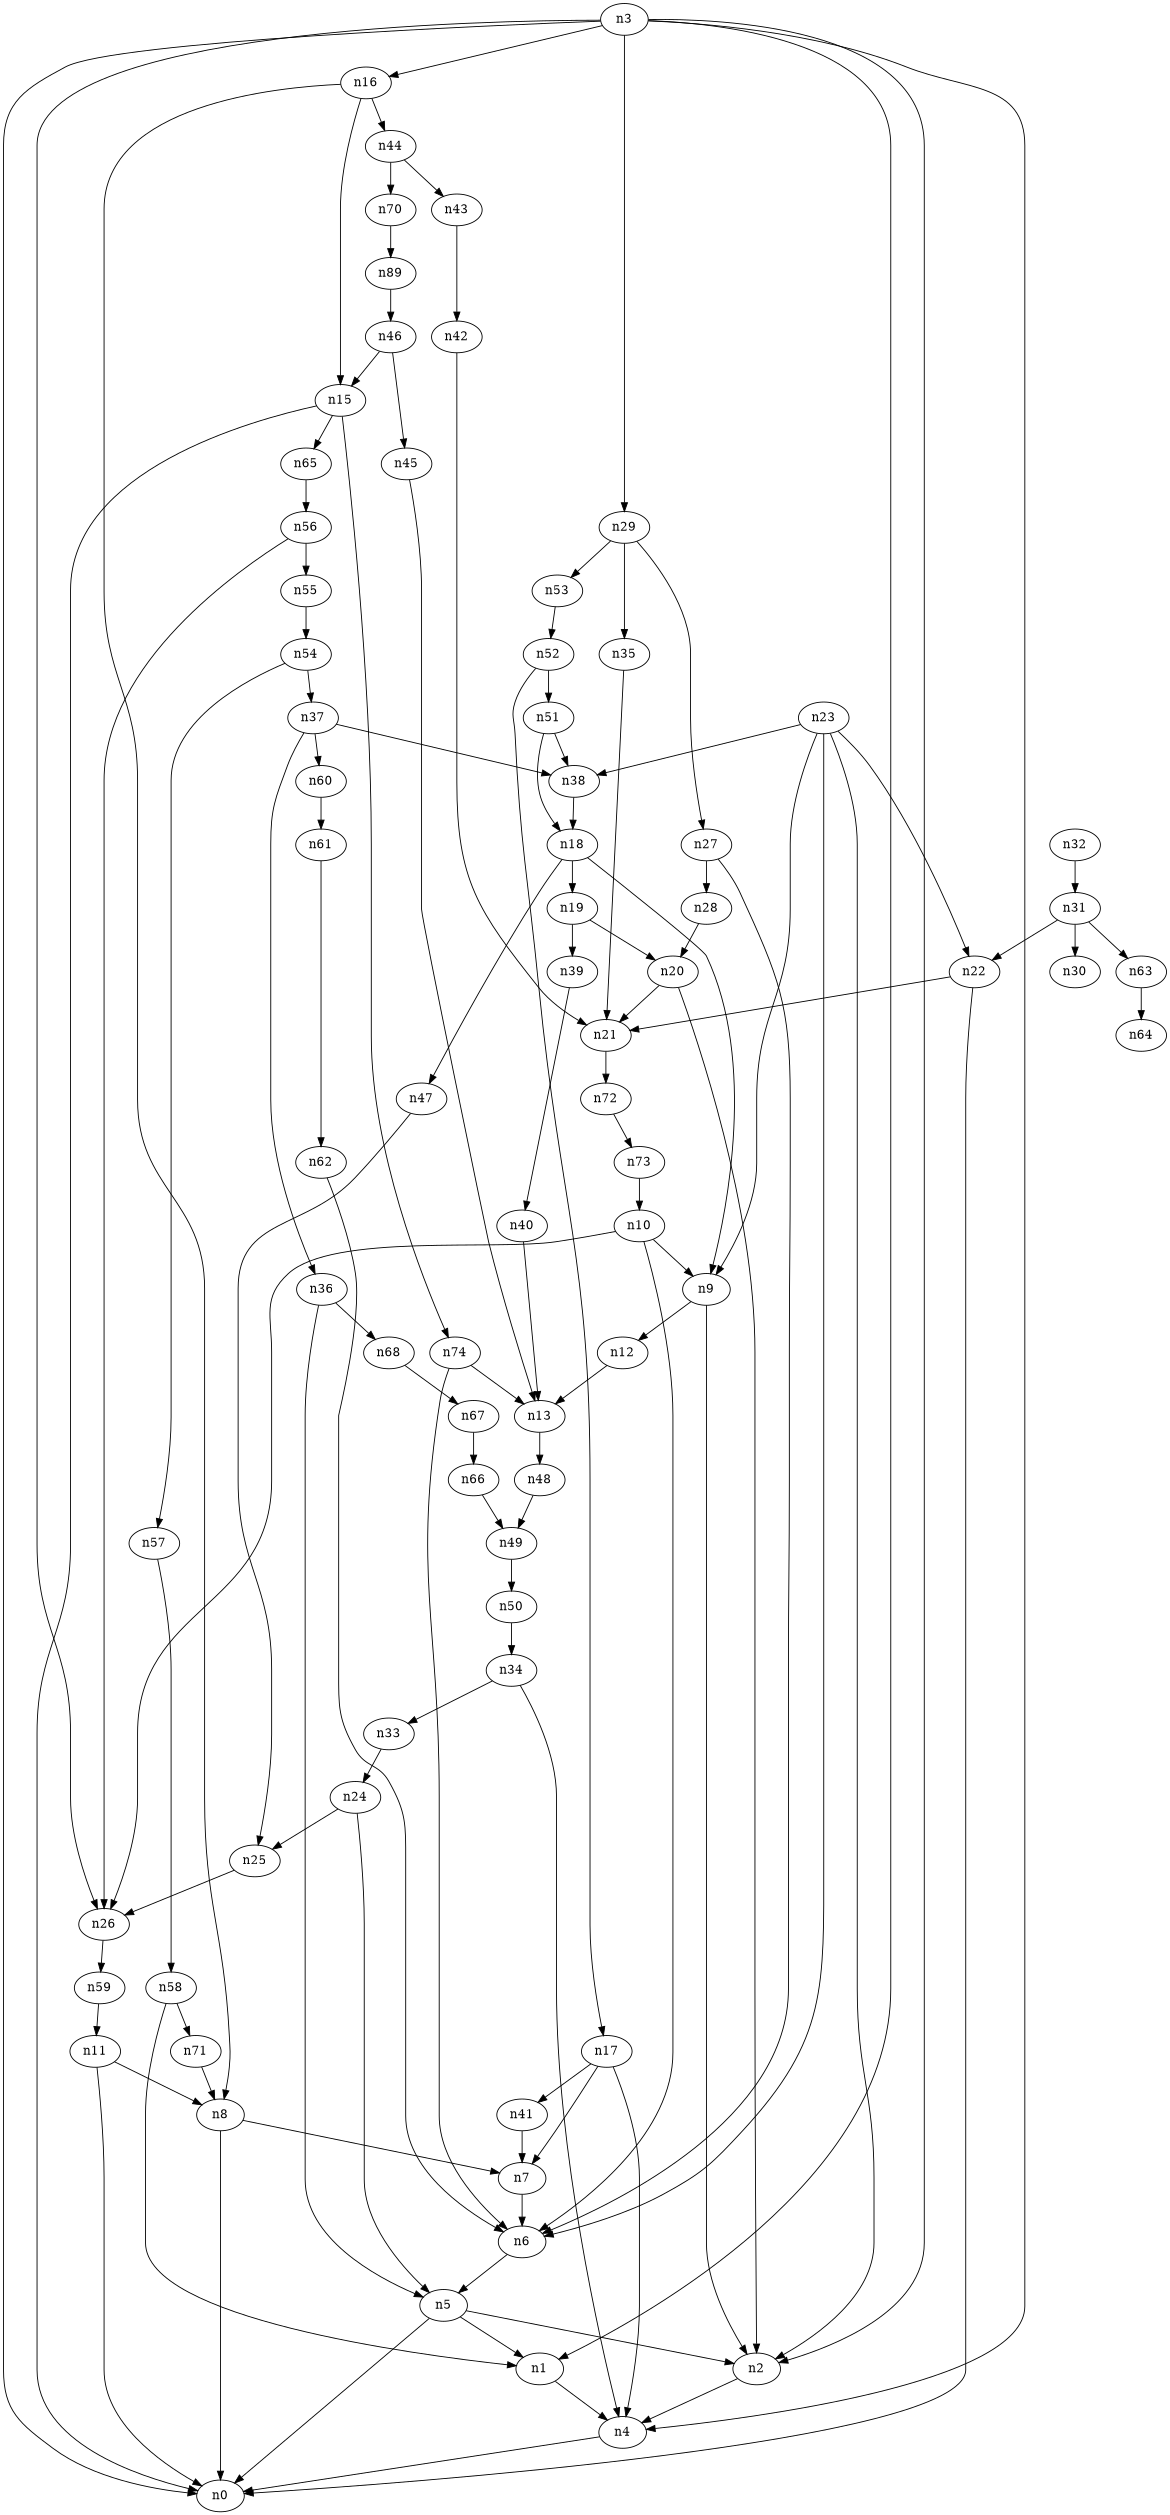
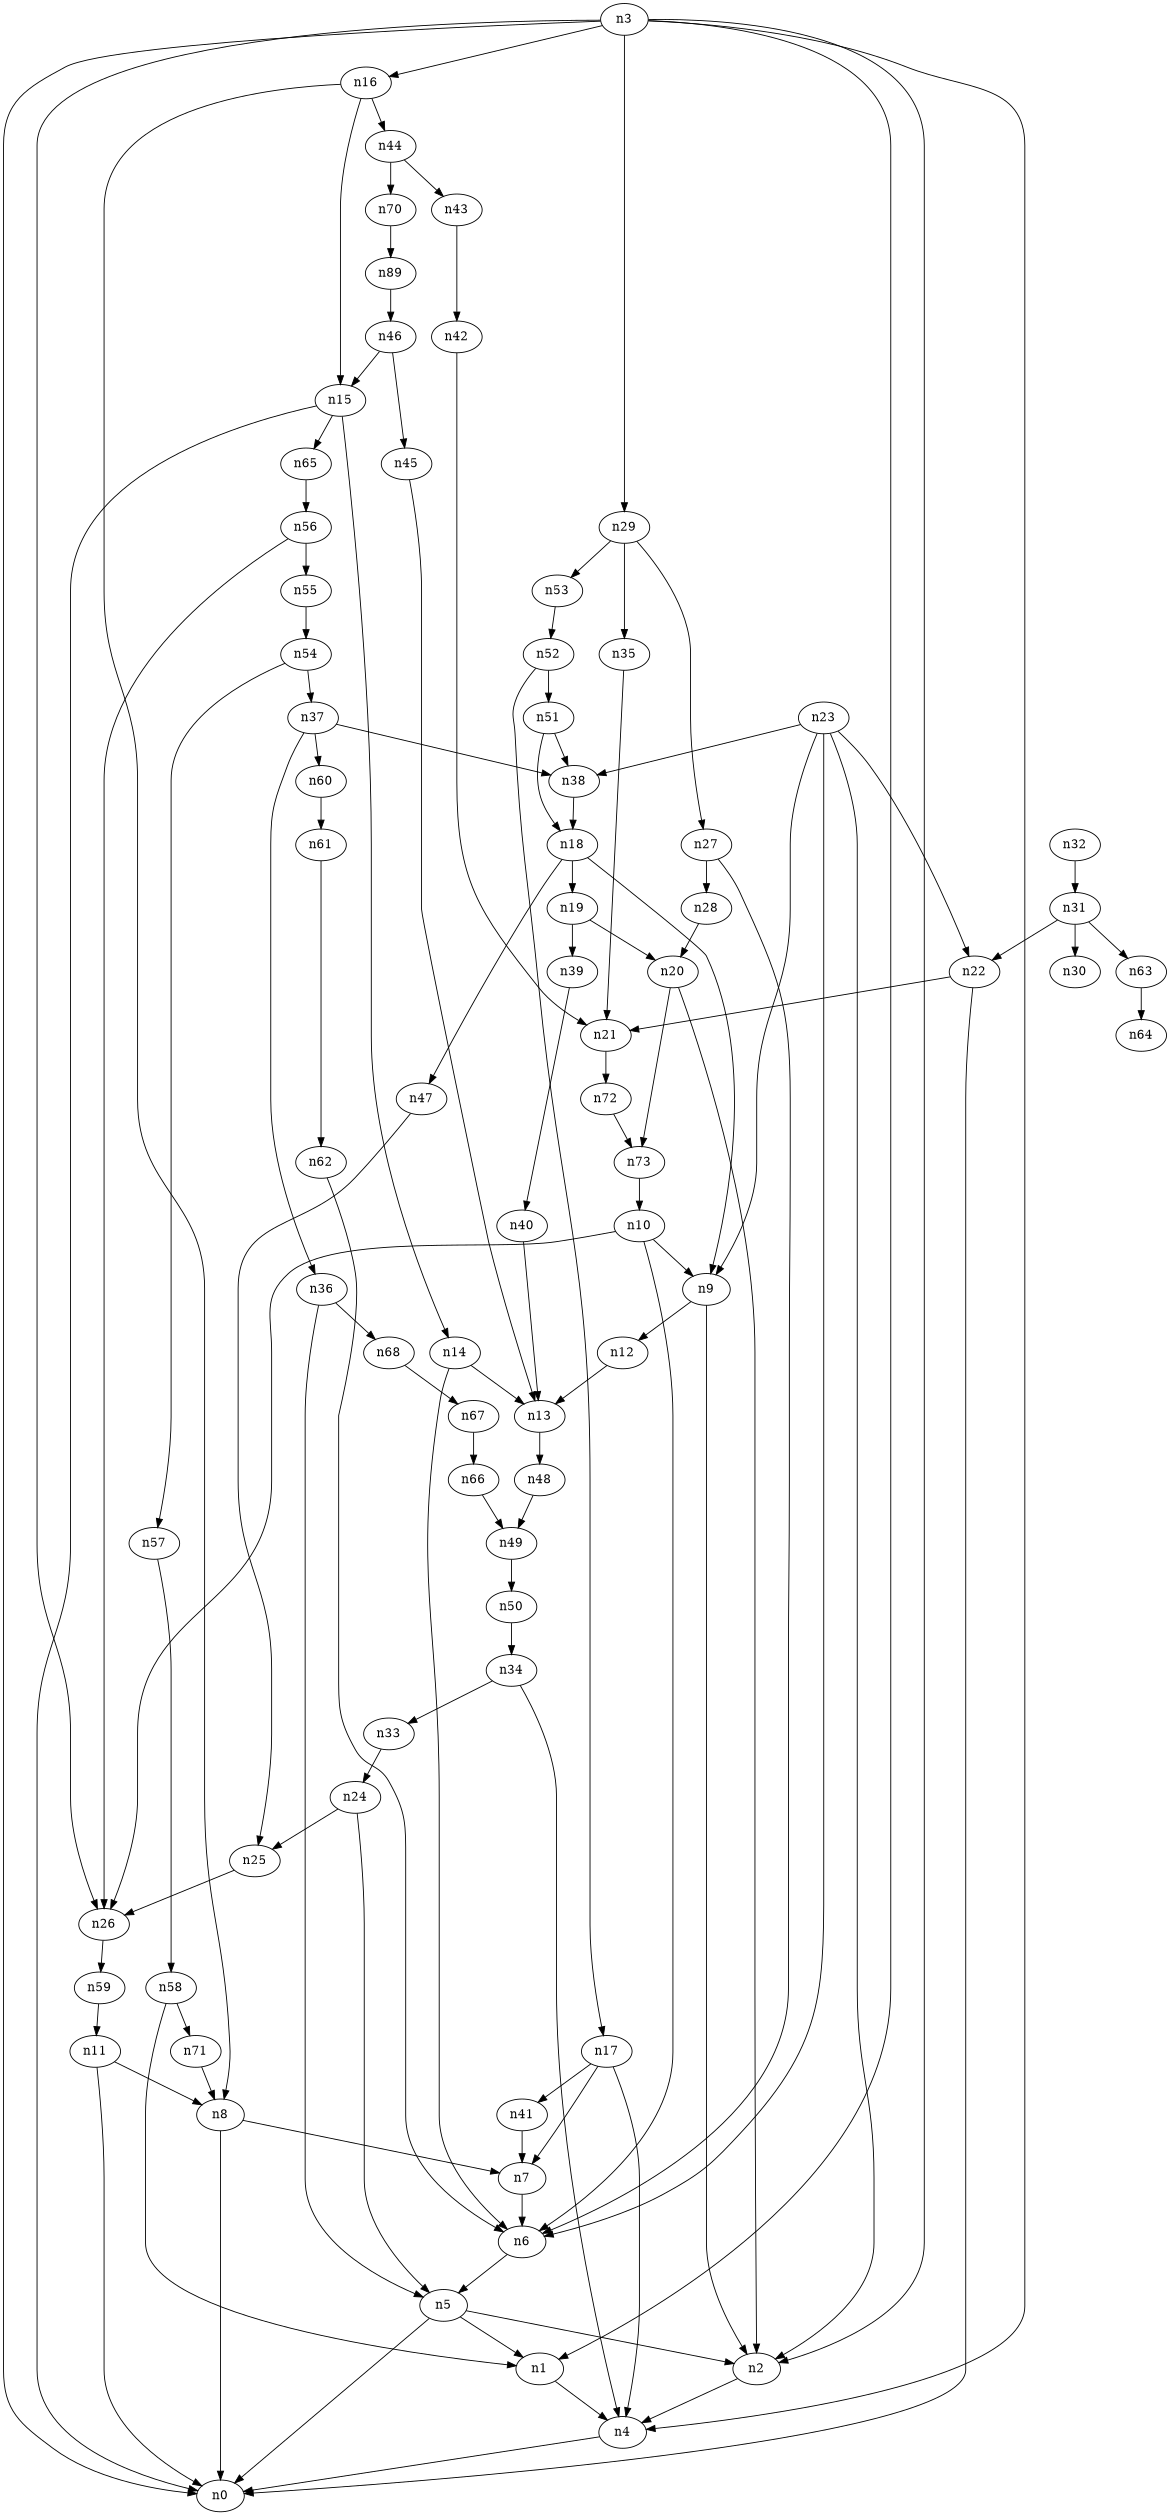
edge "n20" -> "n21": now "n20" -> "n73"
node "n74": label "n74" -> "n14"
